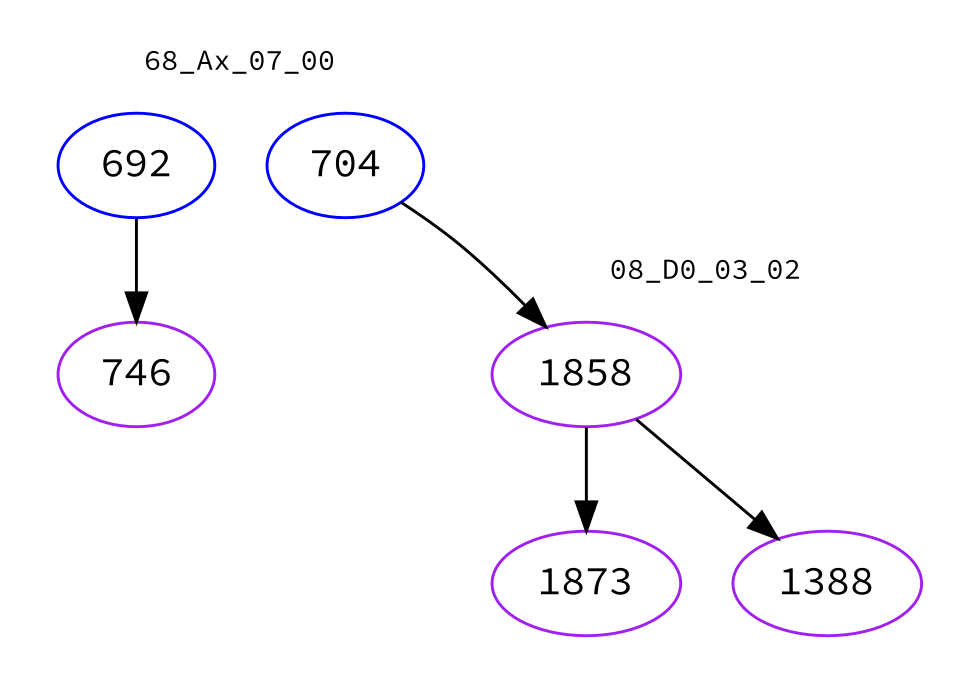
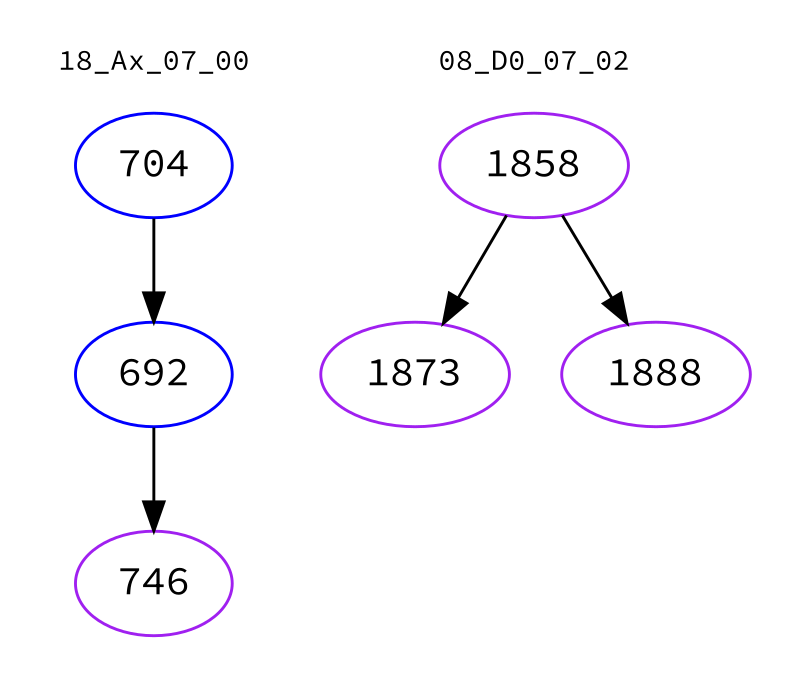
cluster "68_Ax_07_00": label "68_Ax_07_00" -> "18_Ax_07_00"
cluster "08_D0_03_02": label "08_D0_03_02" -> "08_D0_07_02"
edge "704" -> "1858": now "704" -> "692"
node "1388": label "1388" -> "1888"
